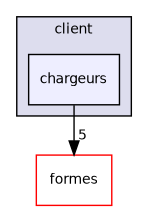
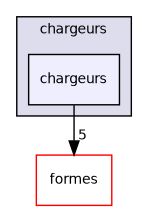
cluster "client": label "client" -> "chargeurs"
